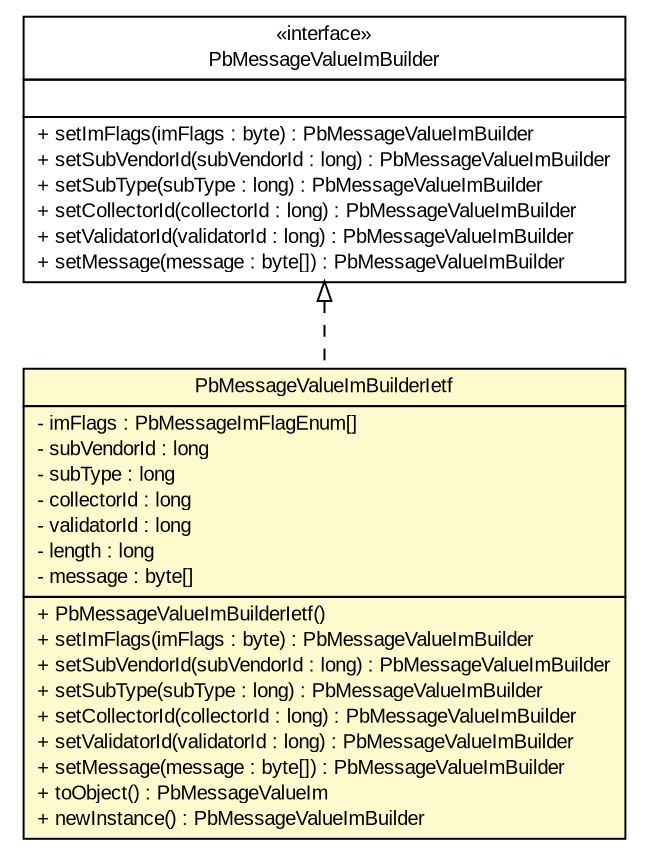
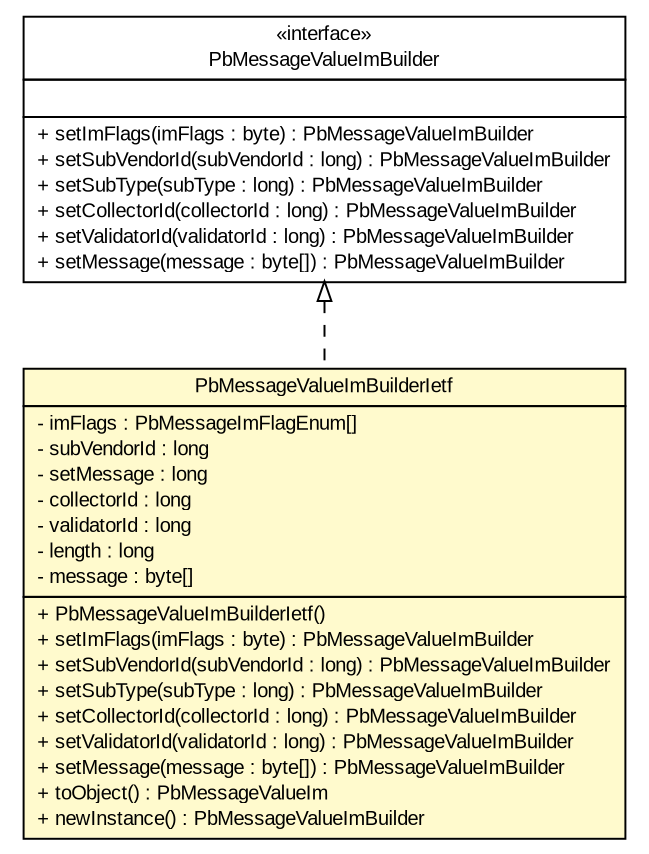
node "PbMessageValueImBuilderIetf": text "- subType : long" -> "- setMessage : long"
